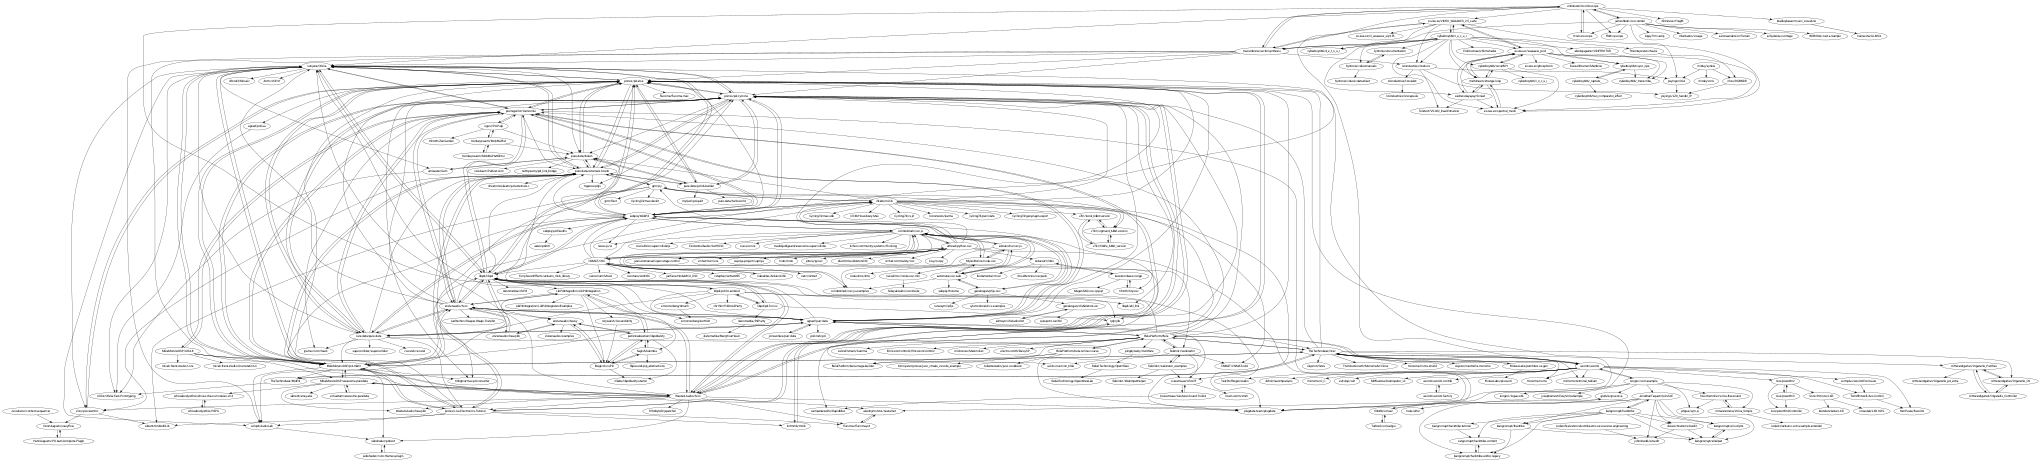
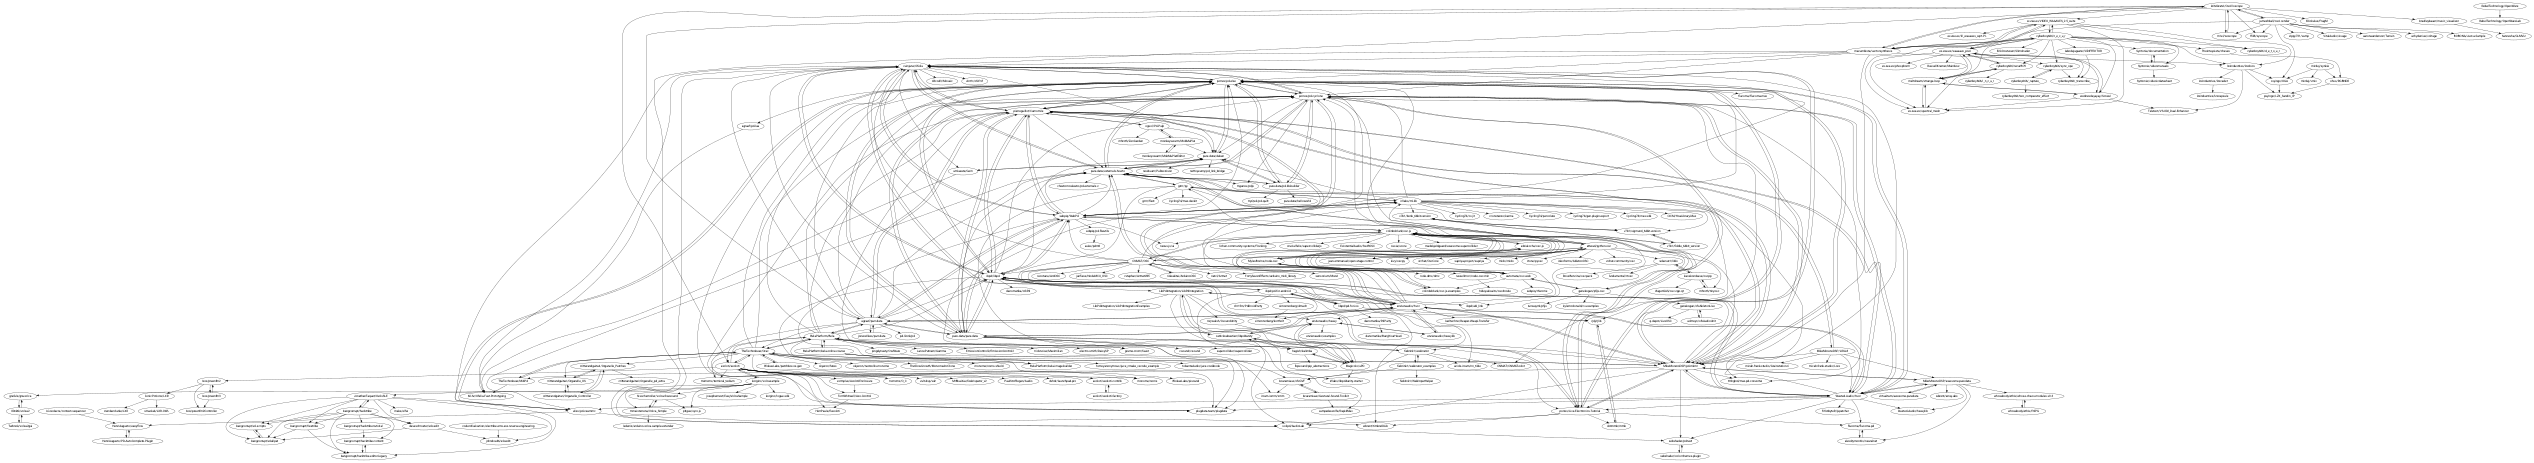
edge "porres/pd-else" -> "alexdrymonitis/neuralnet": now "porres/pd-else" -> "porres/Live-Electronics-Tutorial"
edge "pingdynasty/OwlWare" -> "RebelTechnology/OpenWare": now "pingdynasty/OwlWare" -> "ircam-ismm/xmm"
